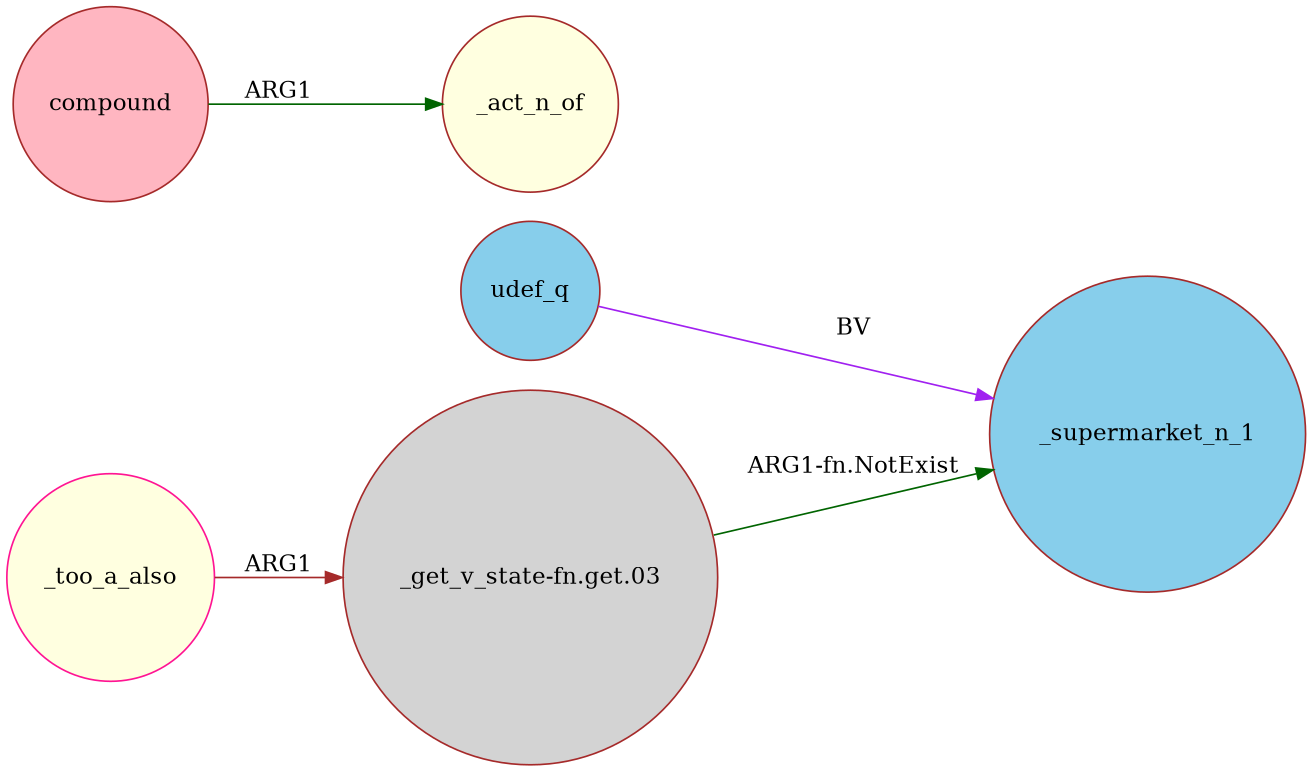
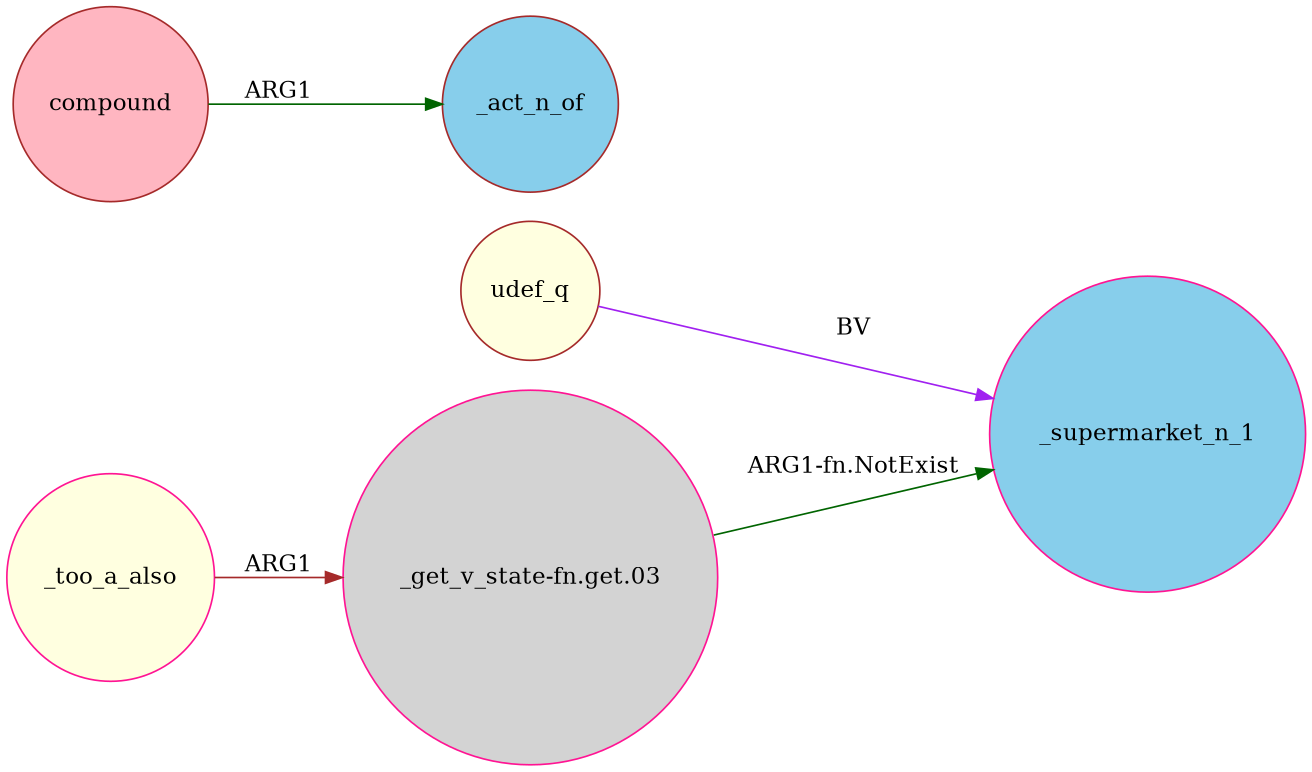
node "_act_n_of": fillcolor lightyellow -> skyblue
node "udef_q": fillcolor skyblue -> lightyellow
node "_supermarket_n_1": color brown -> deeppink
node "_get_v_state-fn.get.03": color brown -> deeppink
